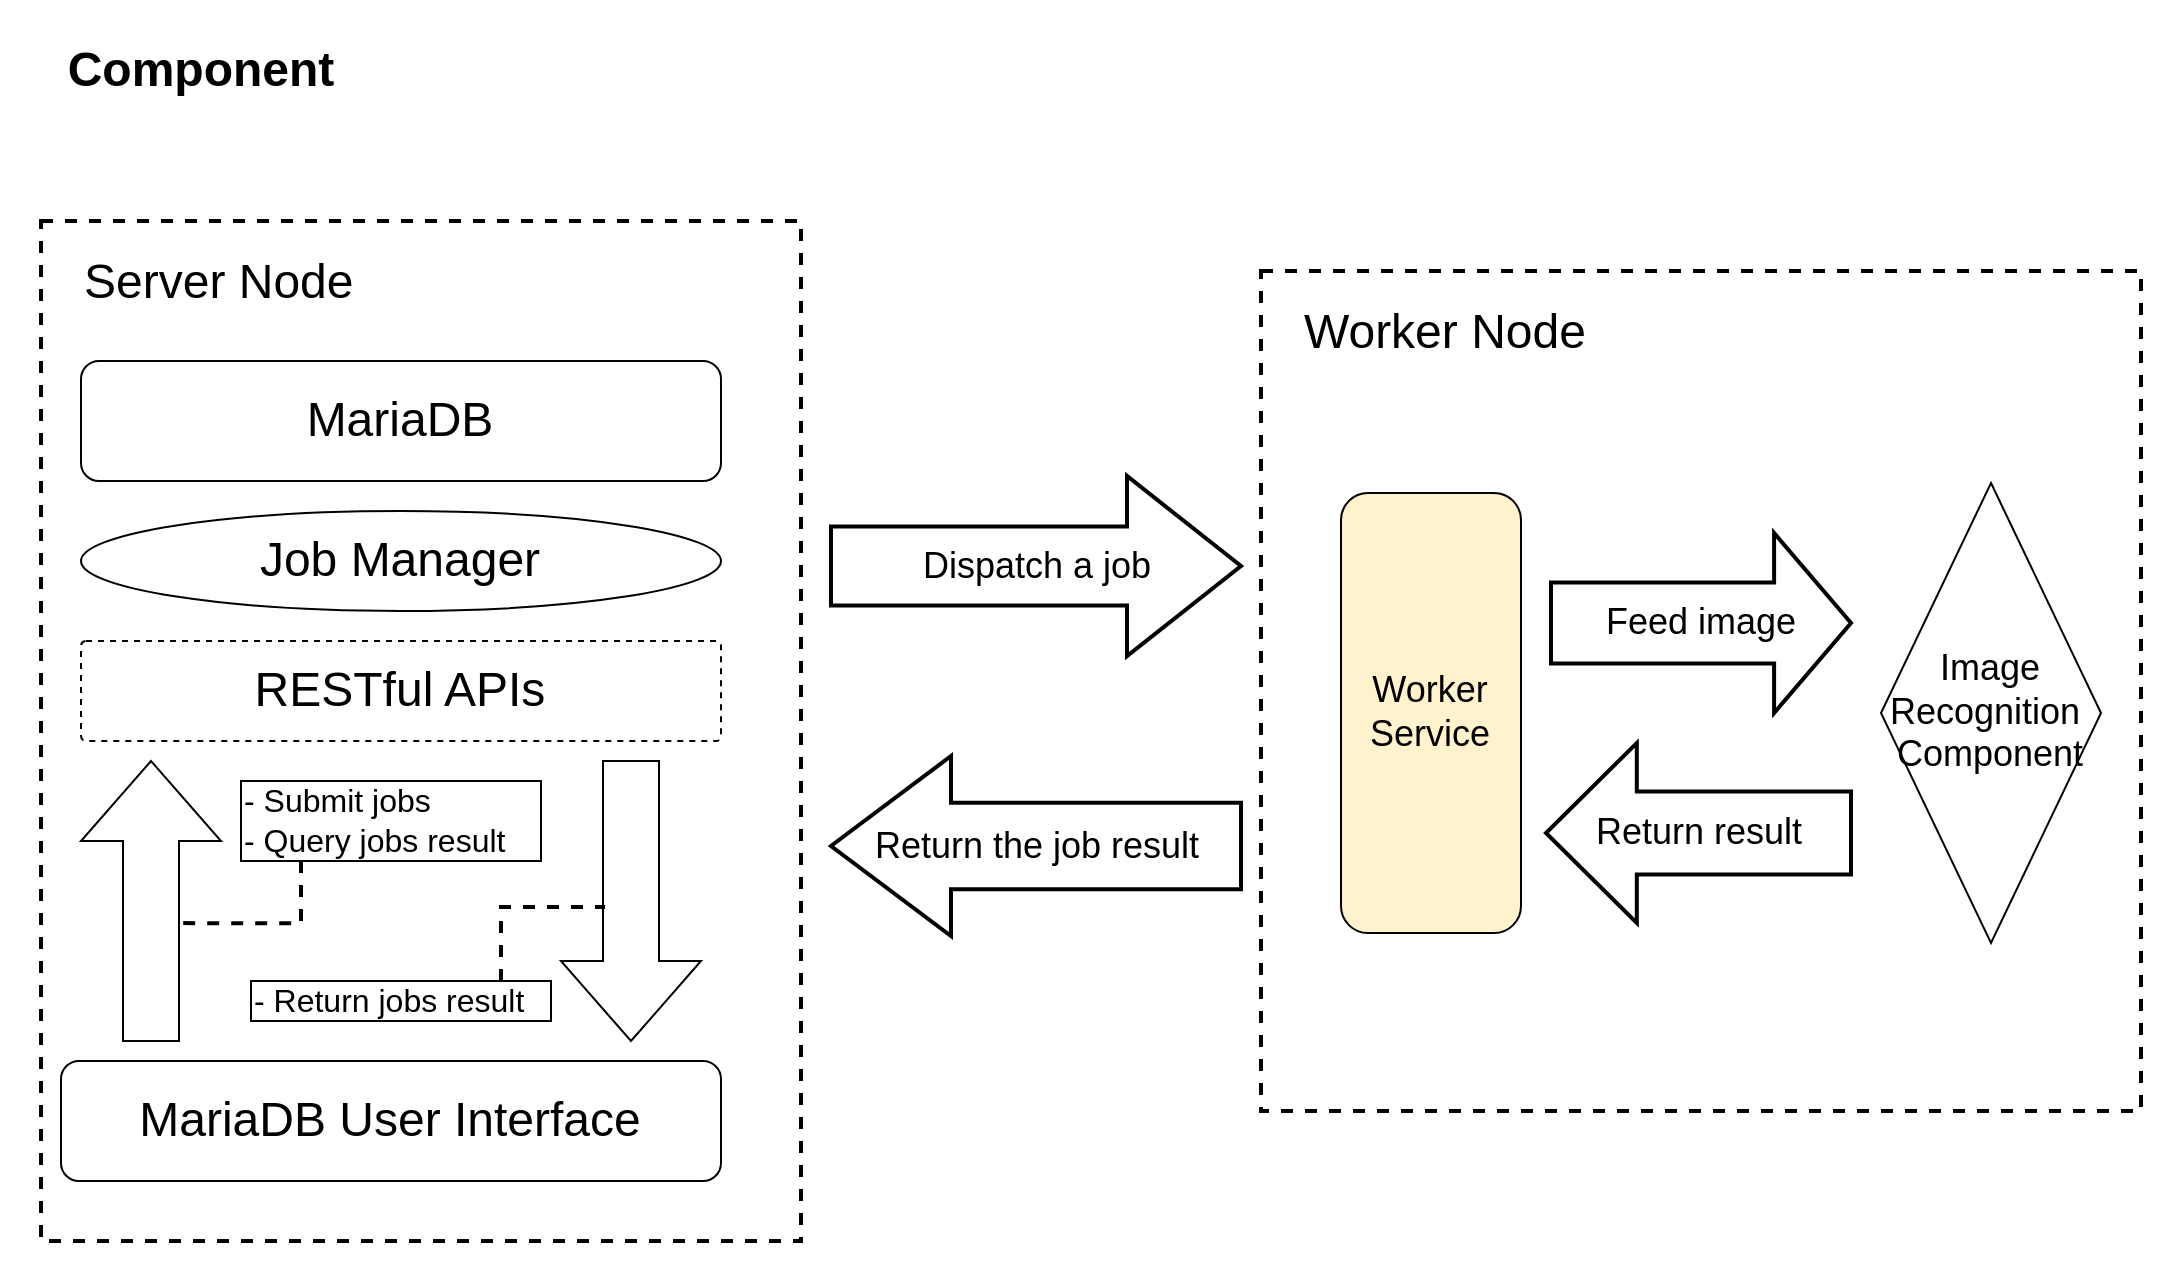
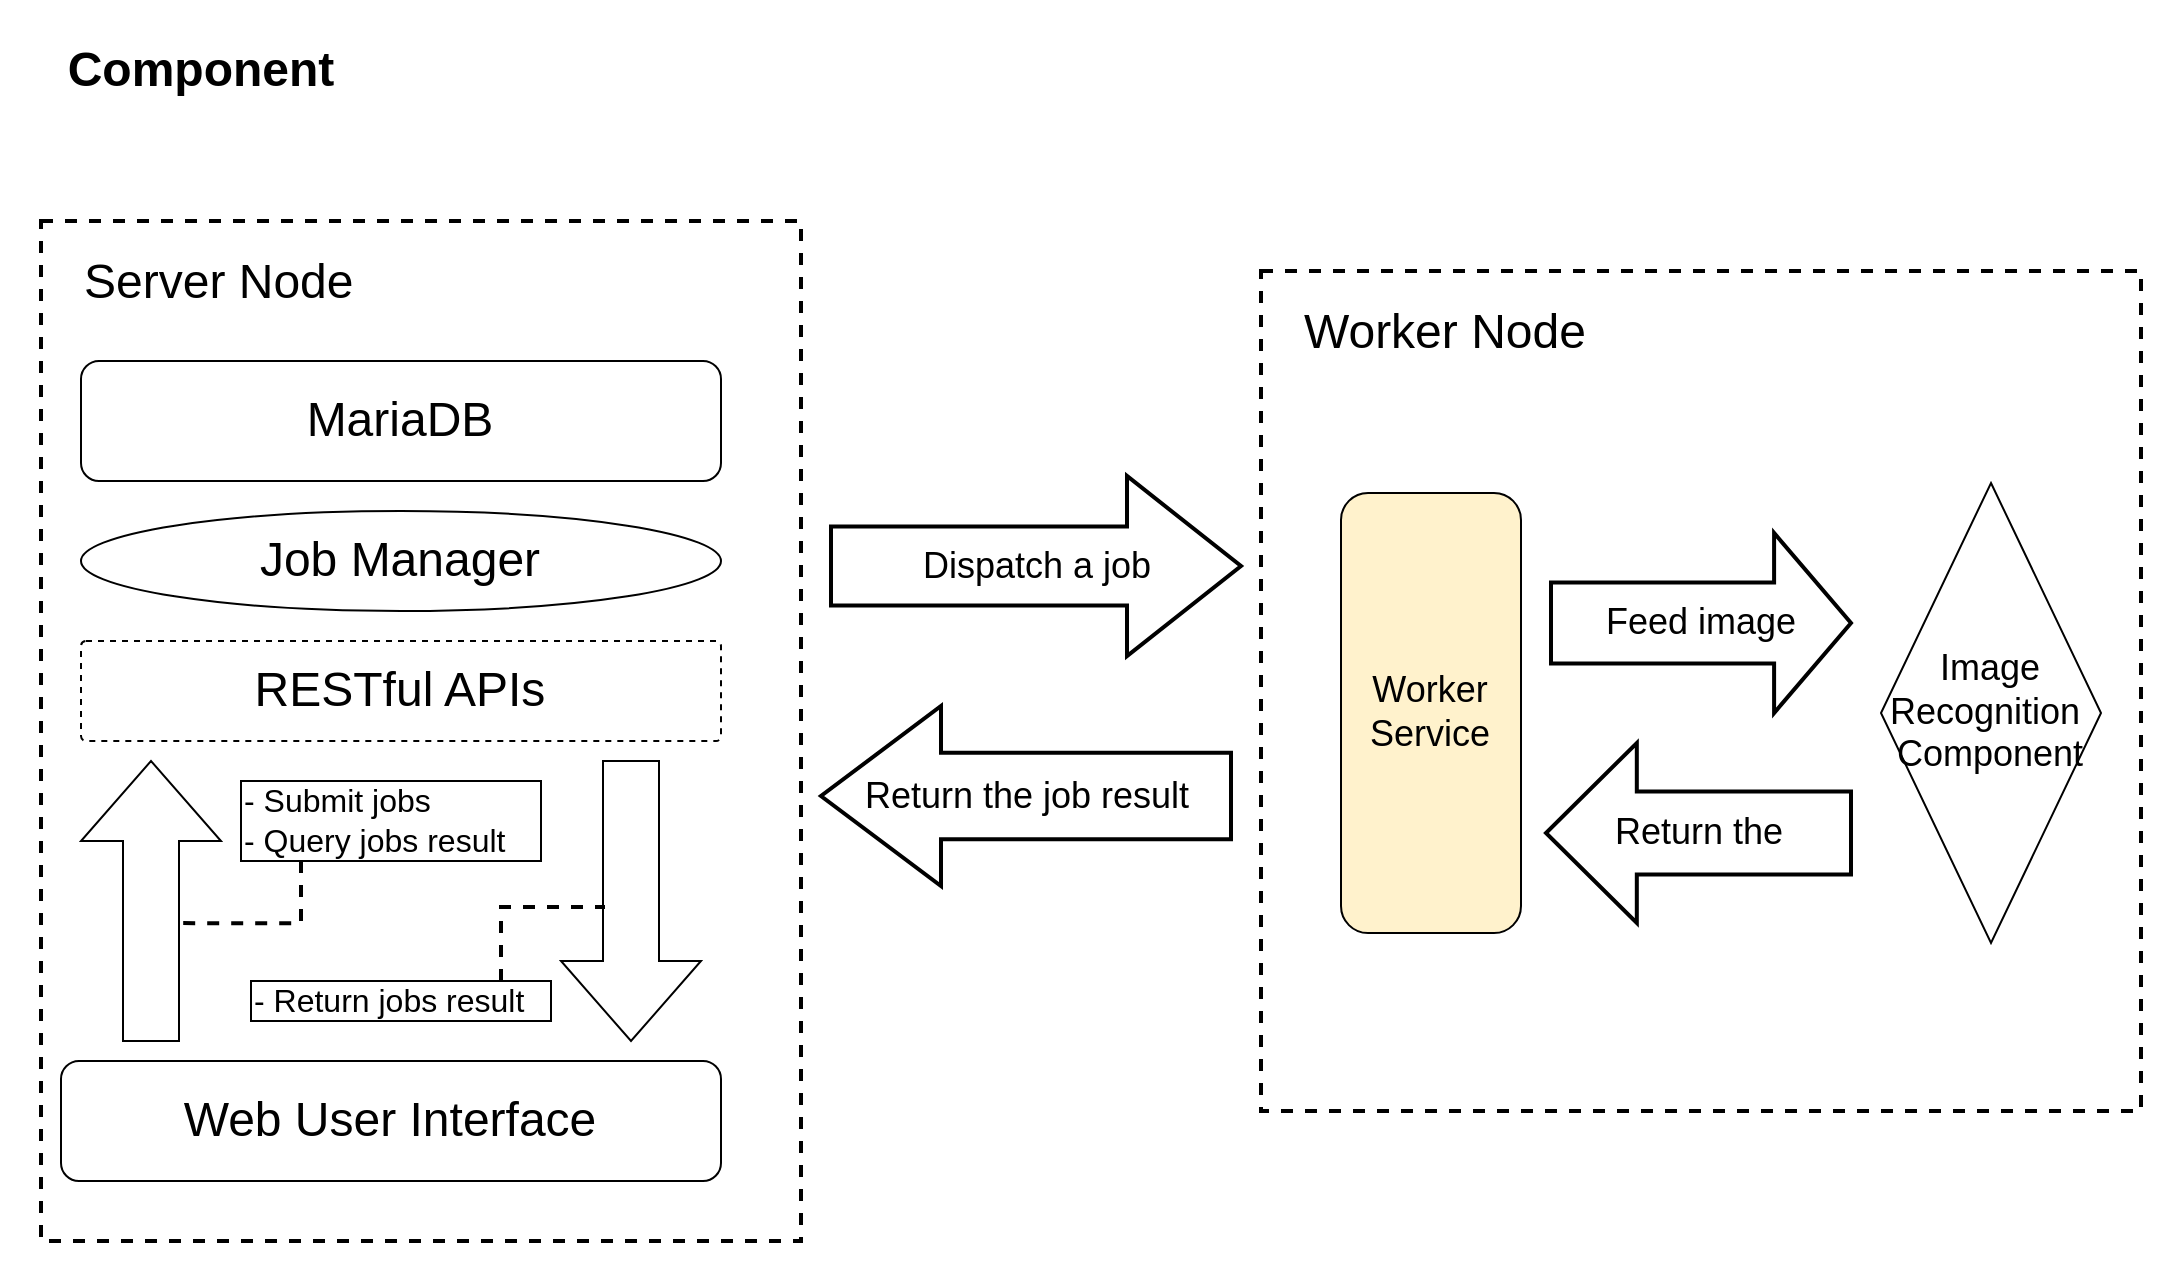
node "Return result": label "Return result" -> "Return the"
node "Return the job result": moved (1036, 846) -> (1026, 796)
node "MariaDB User Interface": label "MariaDB User Interface" -> "Web User Interface"
